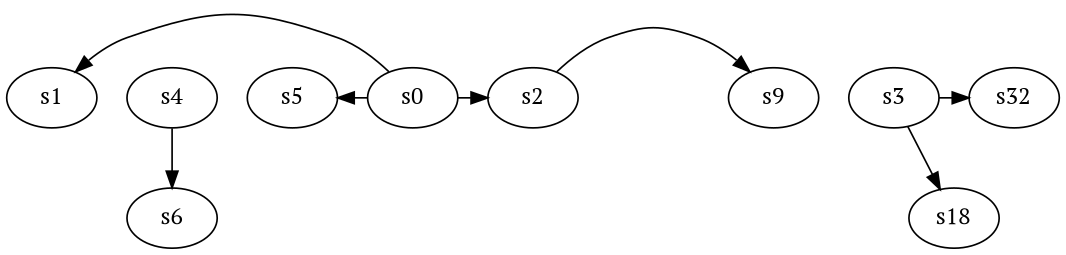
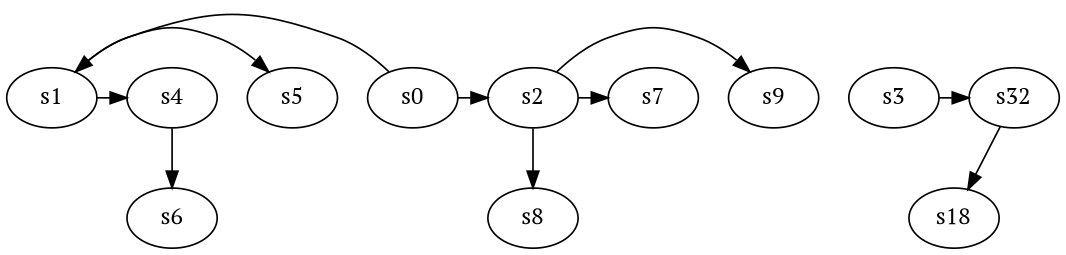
edge "s1" -> "s4": added
edge "s0" -> "s5": now "s1" -> "s5"
node "s7": added
edge "s3" -> "s18": now "s32" -> "s18"
node "s8": added
